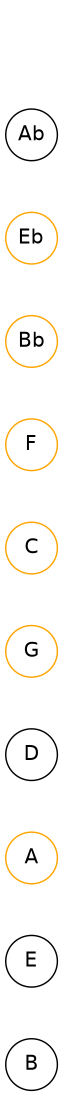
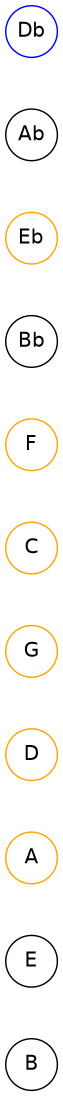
node "Db": added
node "Bb": color orange -> black
node "D": color black -> orange
